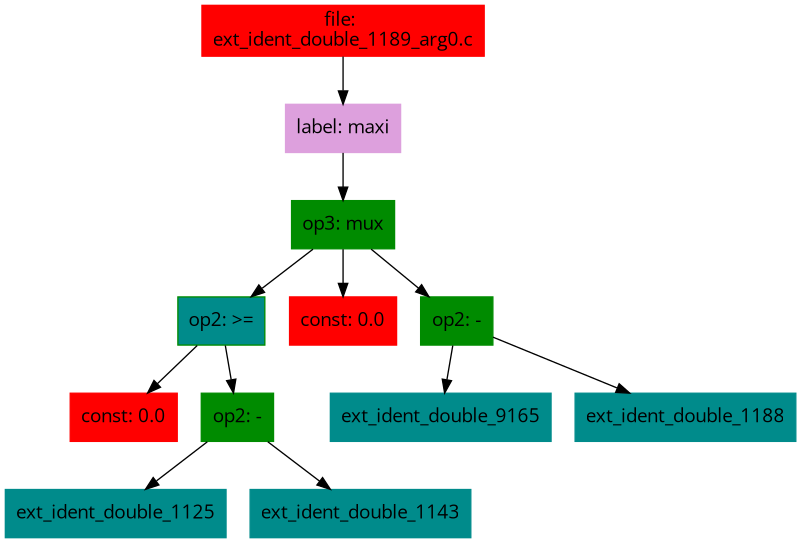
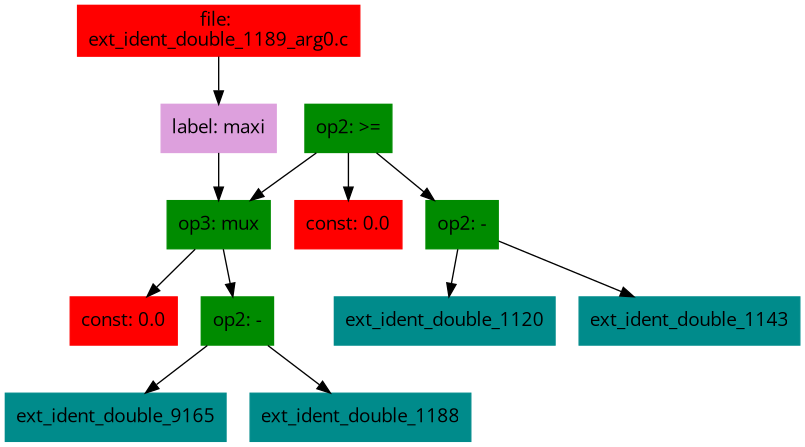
edge "op3: mux" -> "op2: >=": reversed
node "op2: >=": fillcolor cyan4 -> green4
node "ext_ident_double_1125": label "ext_ident_double_1125" -> "ext_ident_double_1120"
